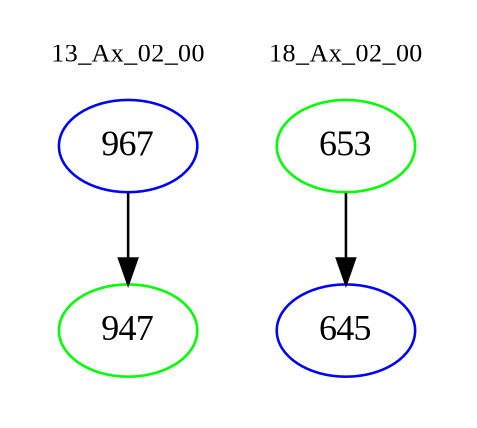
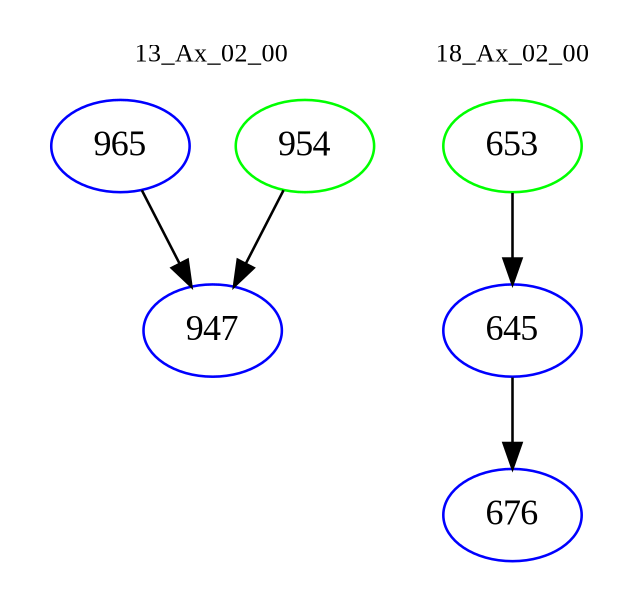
node "967": label "967" -> "965"
node "954": added
node "947": color green -> blue
node "676": added
